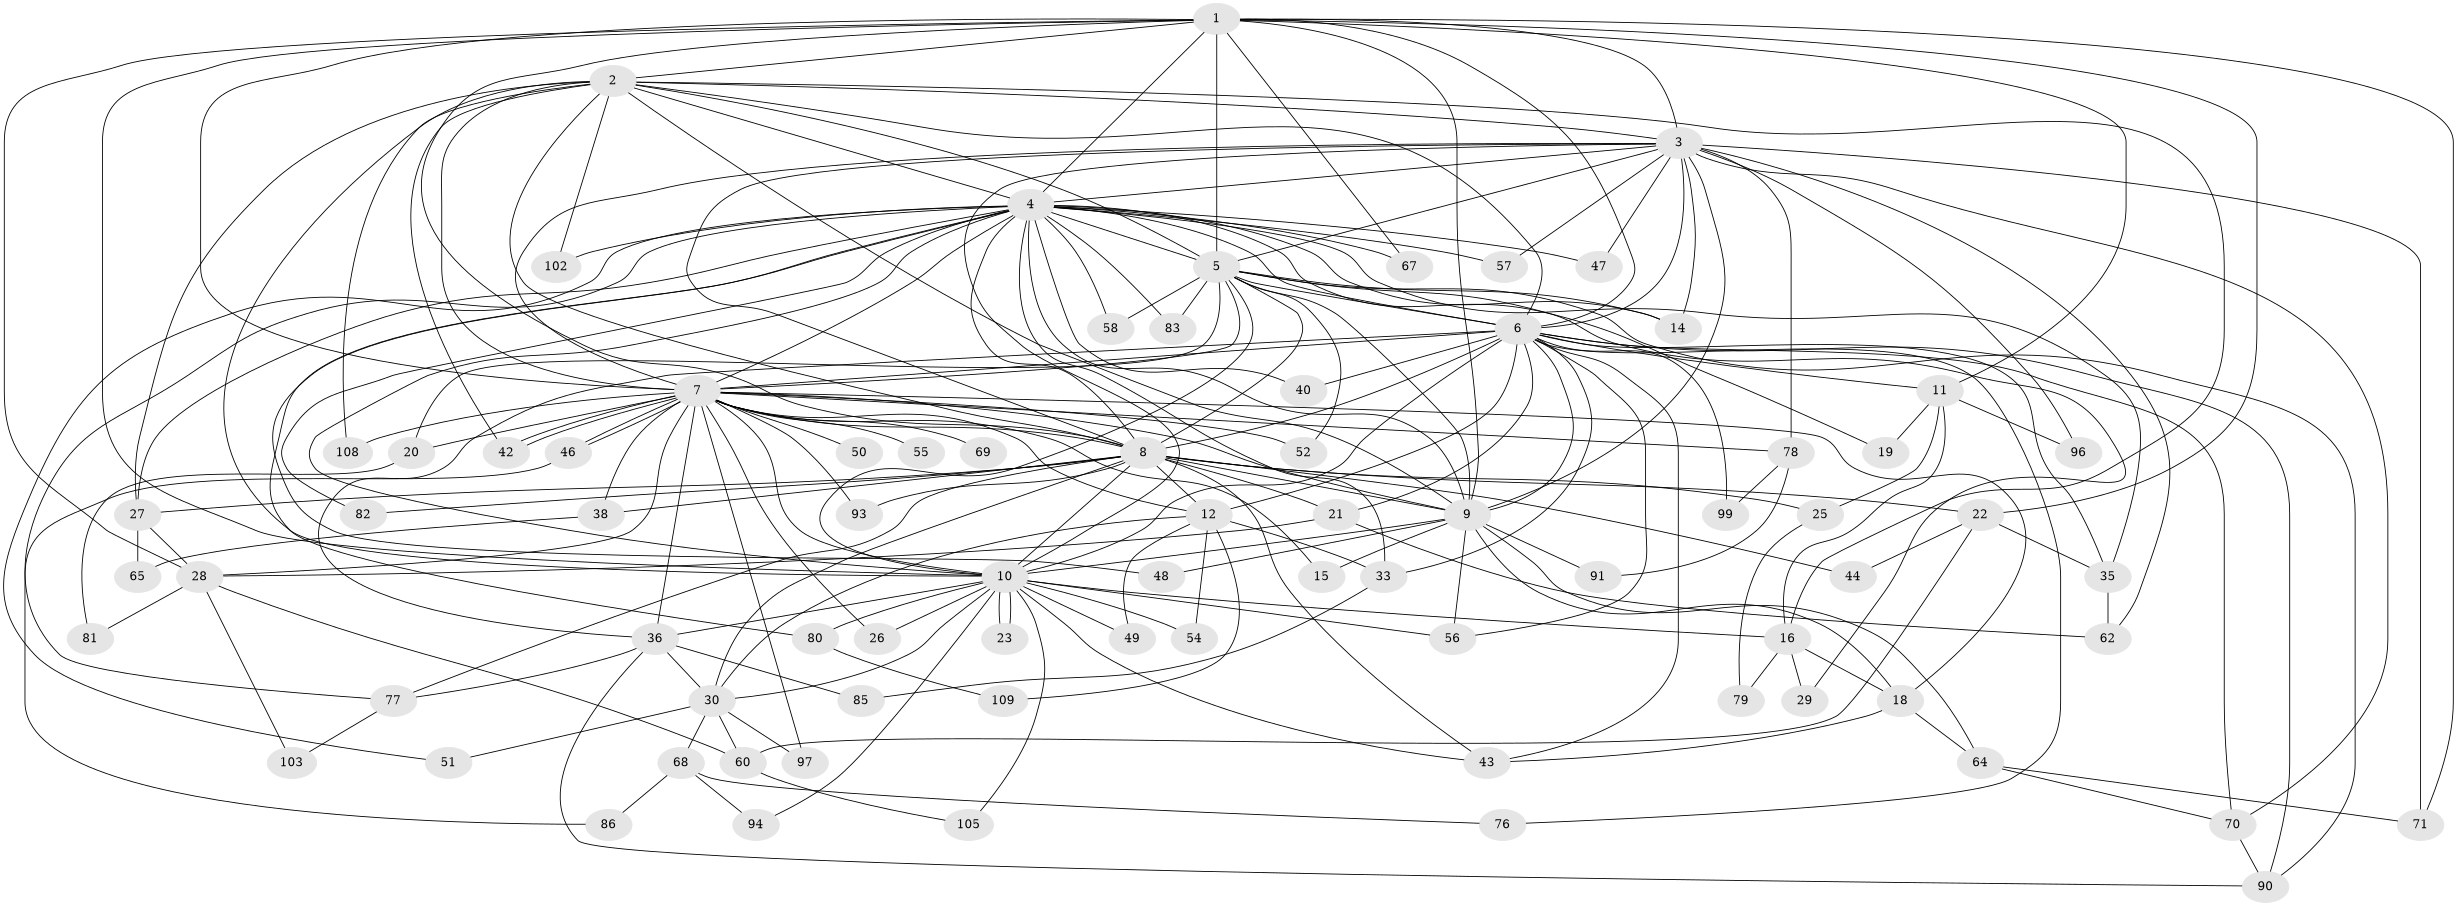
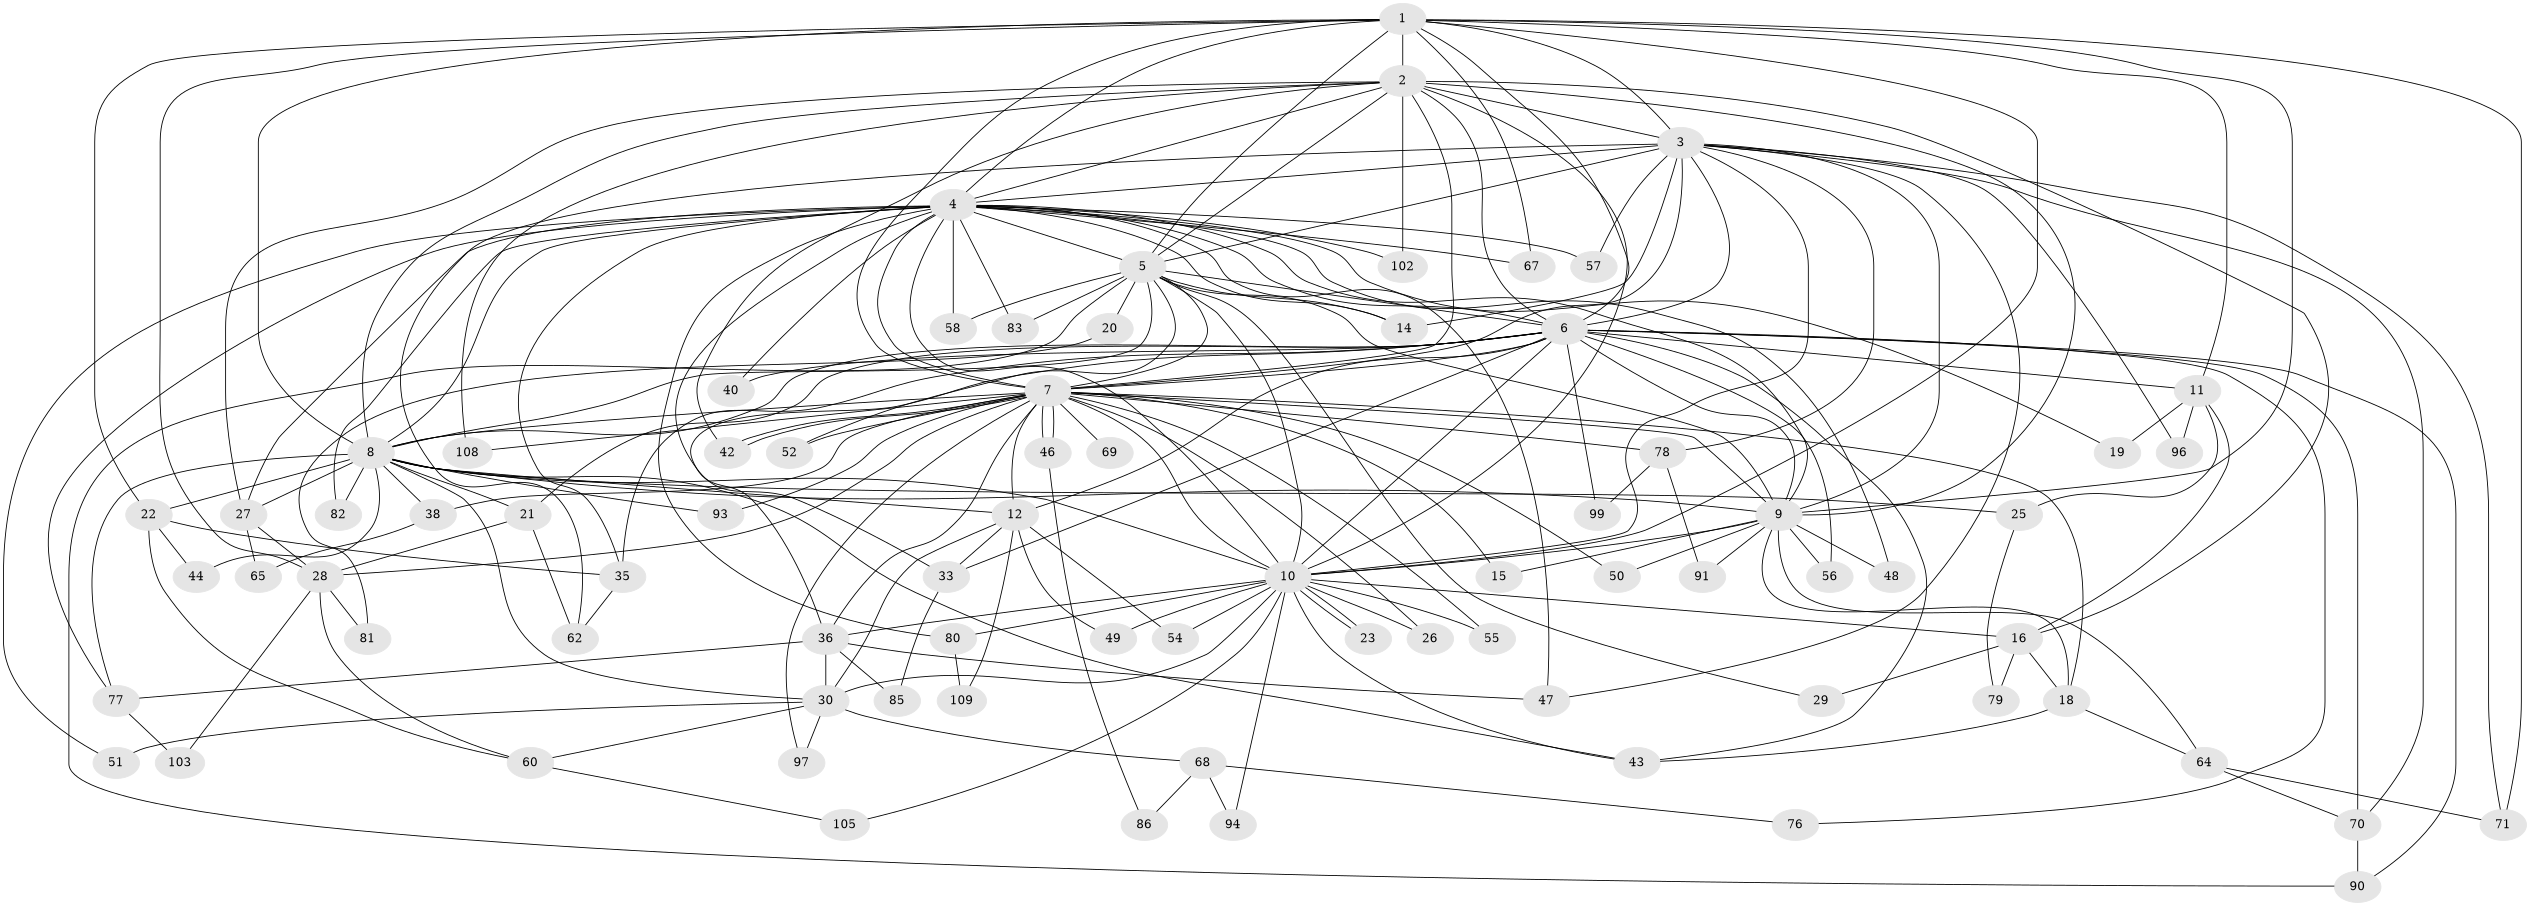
edge "3" -- "8": removed
edge "7" -- "20": removed
edge "9" -- "50": added
edge "10" -- "56": now "10" -- "55"
edge "36" -- "90": now "36" -- "47"
